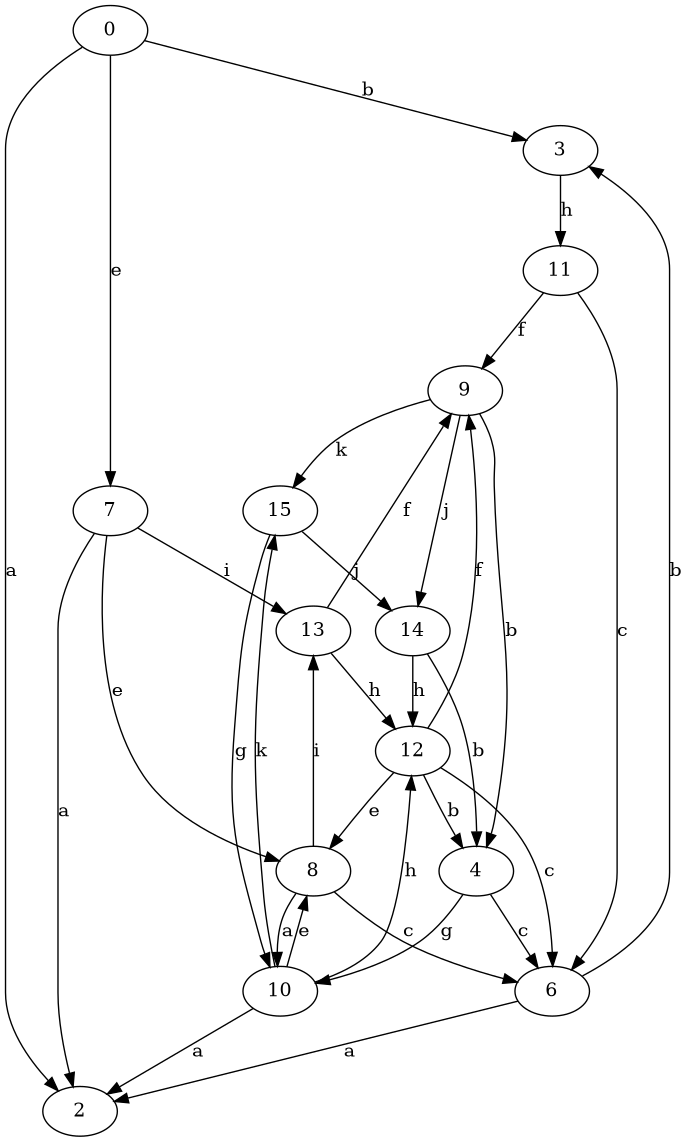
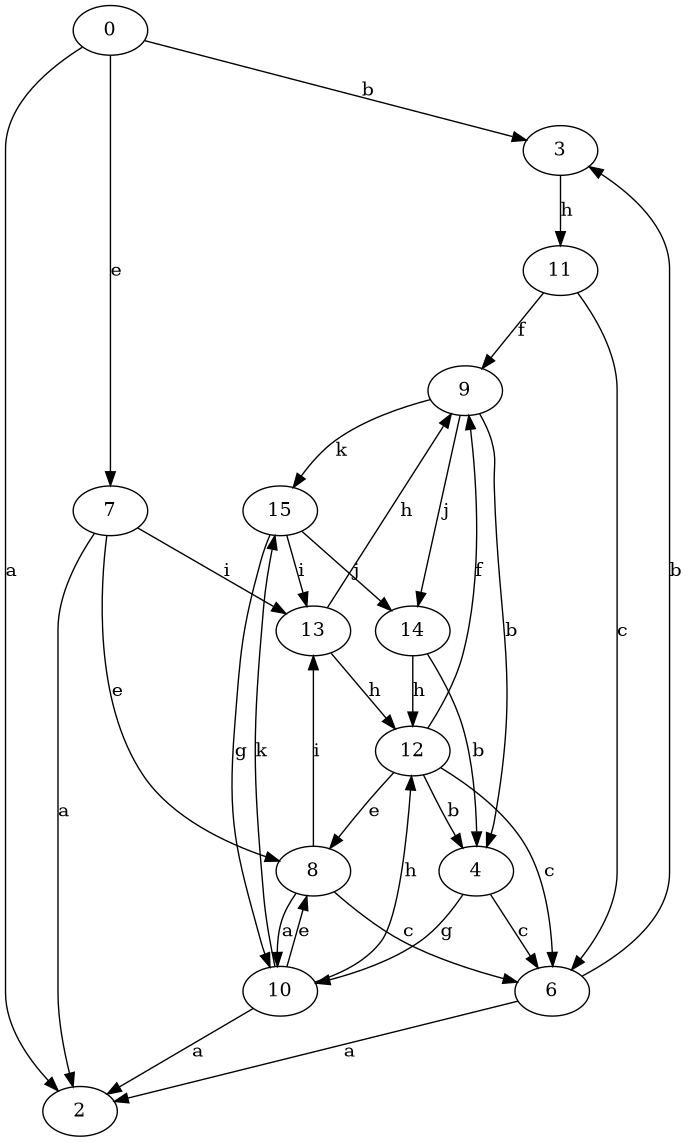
edge "13" -> "9": label "f" -> "h"
edge "15" -> "13": added, label "i"
